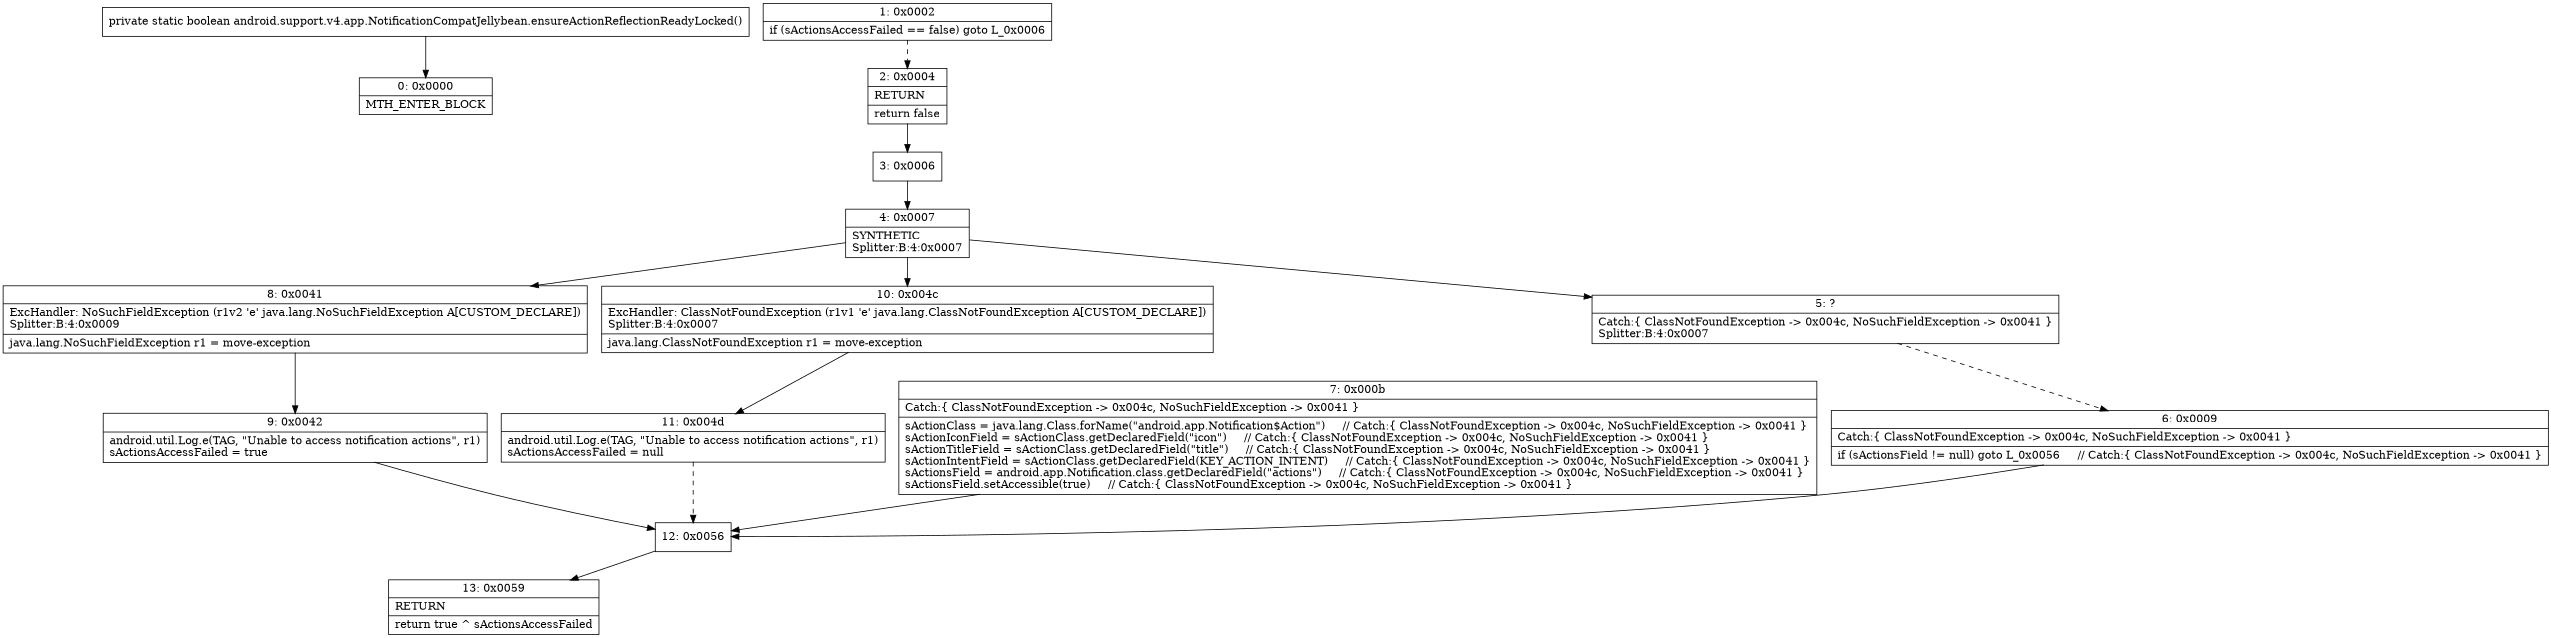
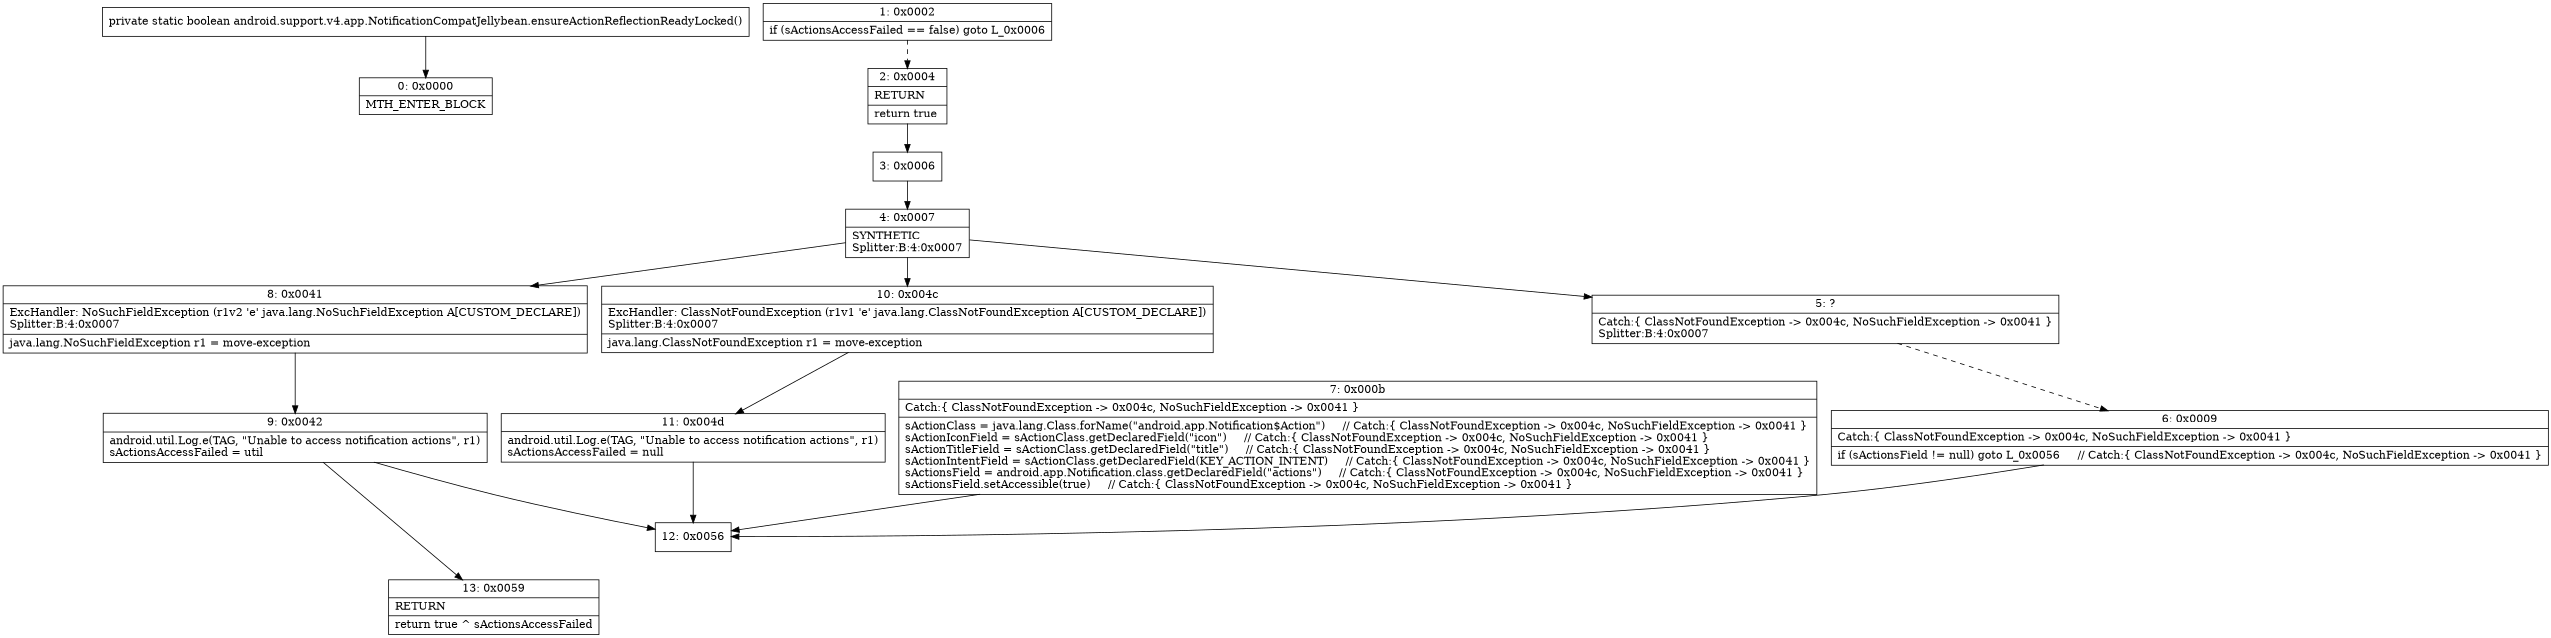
node "2: 0x0004": text "return false" -> "return true"
node "8: 0x0041": text "Splitter:B:4:0x0009" -> "Splitter:B:4:0x0007"
node "9: 0x0042": text "sActionsAccessFailed = true" -> "sActionsAccessFailed = util"
edge "11: 0x004d" -> "12: 0x0056": style dashed -> solid
edge "12: 0x0056" -> "13: 0x0059": now "9: 0x0042" -> "13: 0x0059"
